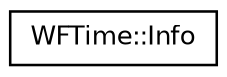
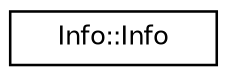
node "WFTime::Info": label "WFTime::Info" -> "Info::Info"
